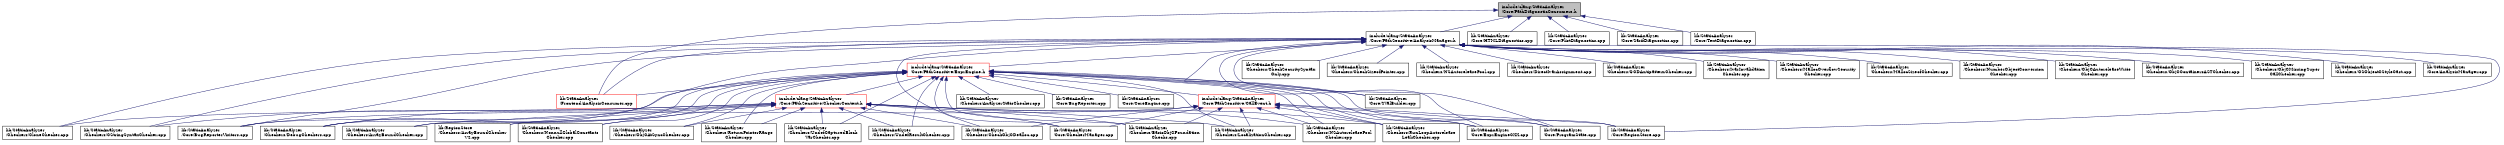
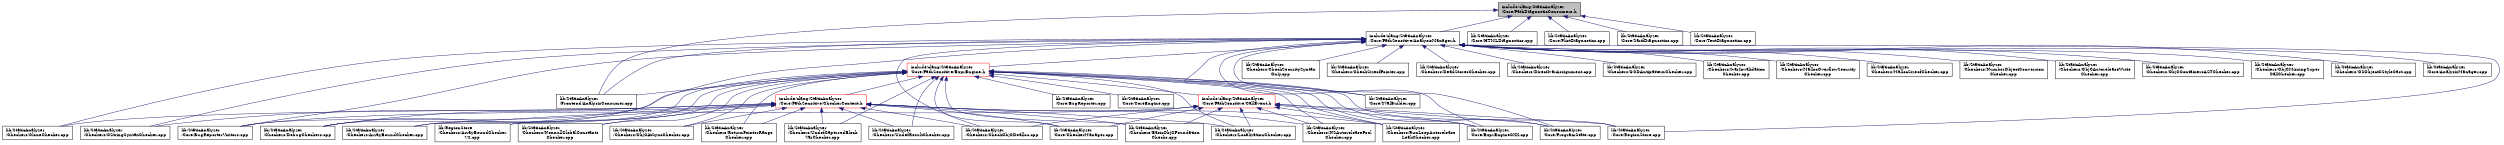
node "lib/StaticAnalyzer /Checkers/NSAutoreleasePool.cpp": label "lib/StaticAnalyzer /Checkers/NSAutoreleasePool.cpp" -> "lib/StaticAnalyzer /Checkers/DeadStoresChecker.cpp"
node "lib/StaticAnalyzer /Frontend/AnalysisConsumer.cpp": color red -> black
node "lib/StaticAnalyzer /Checkers/AnalyzerStatsChecker.cpp": removed
